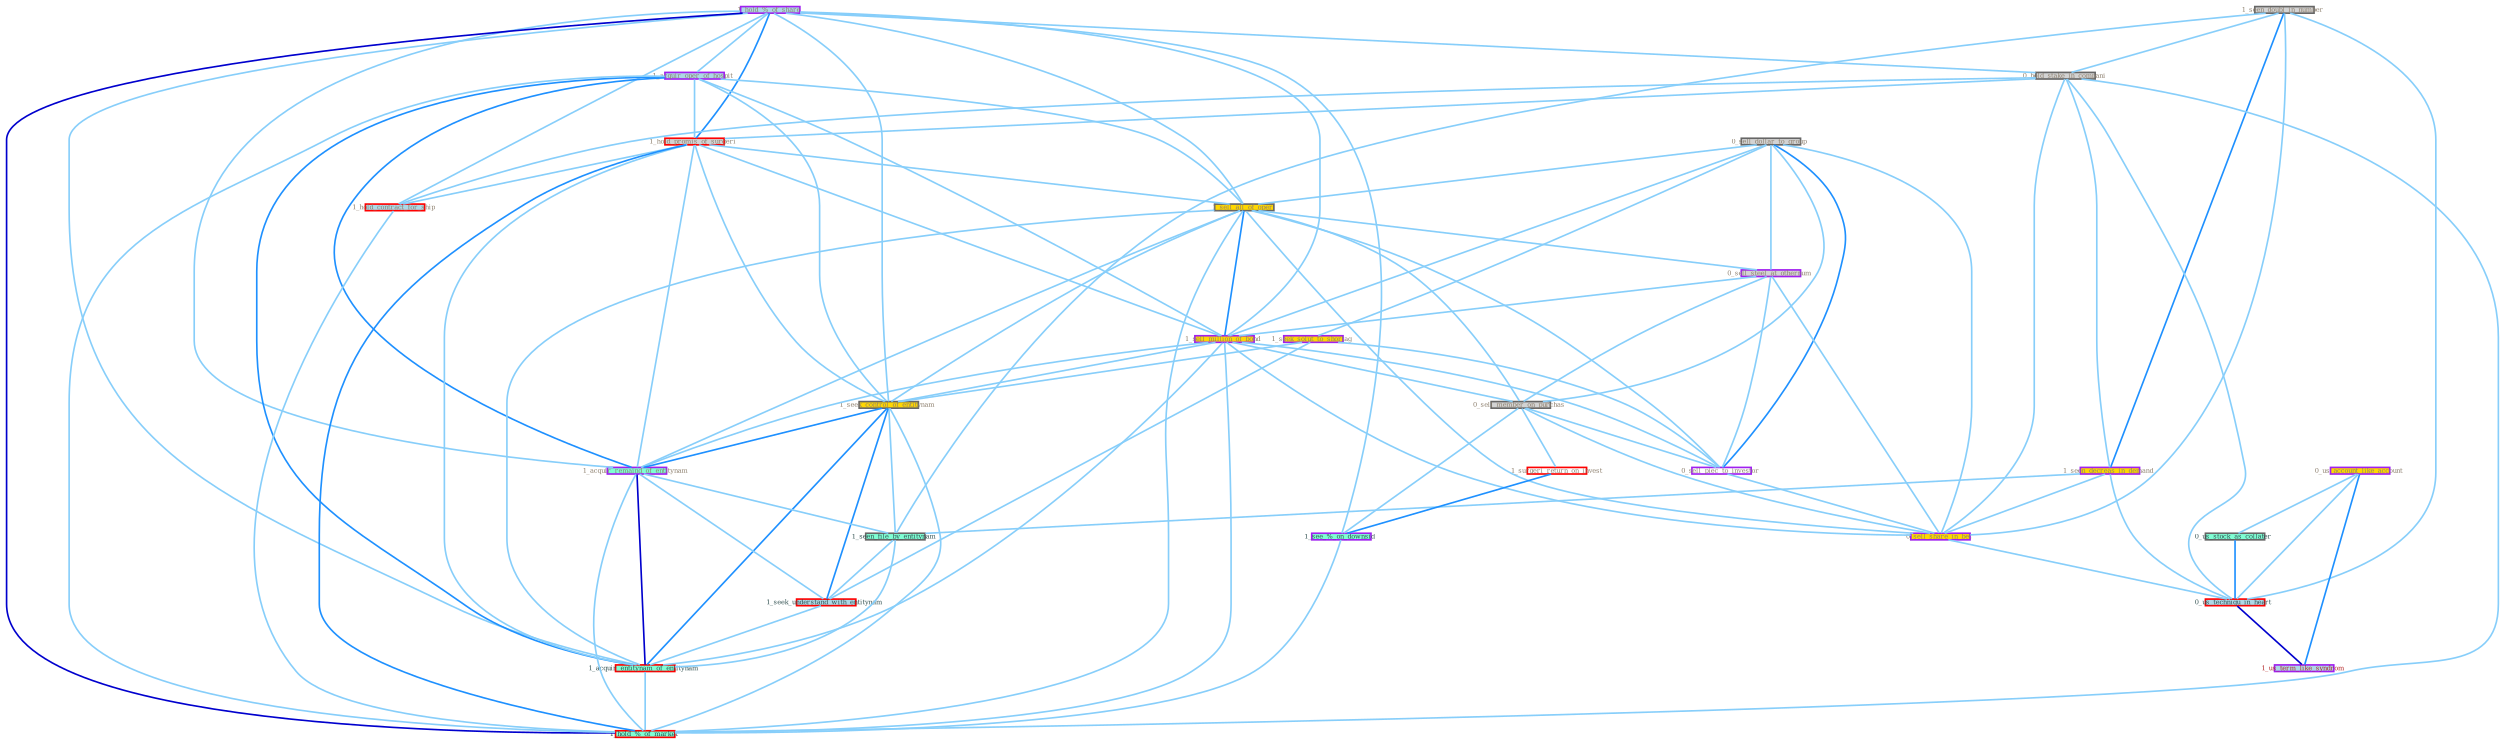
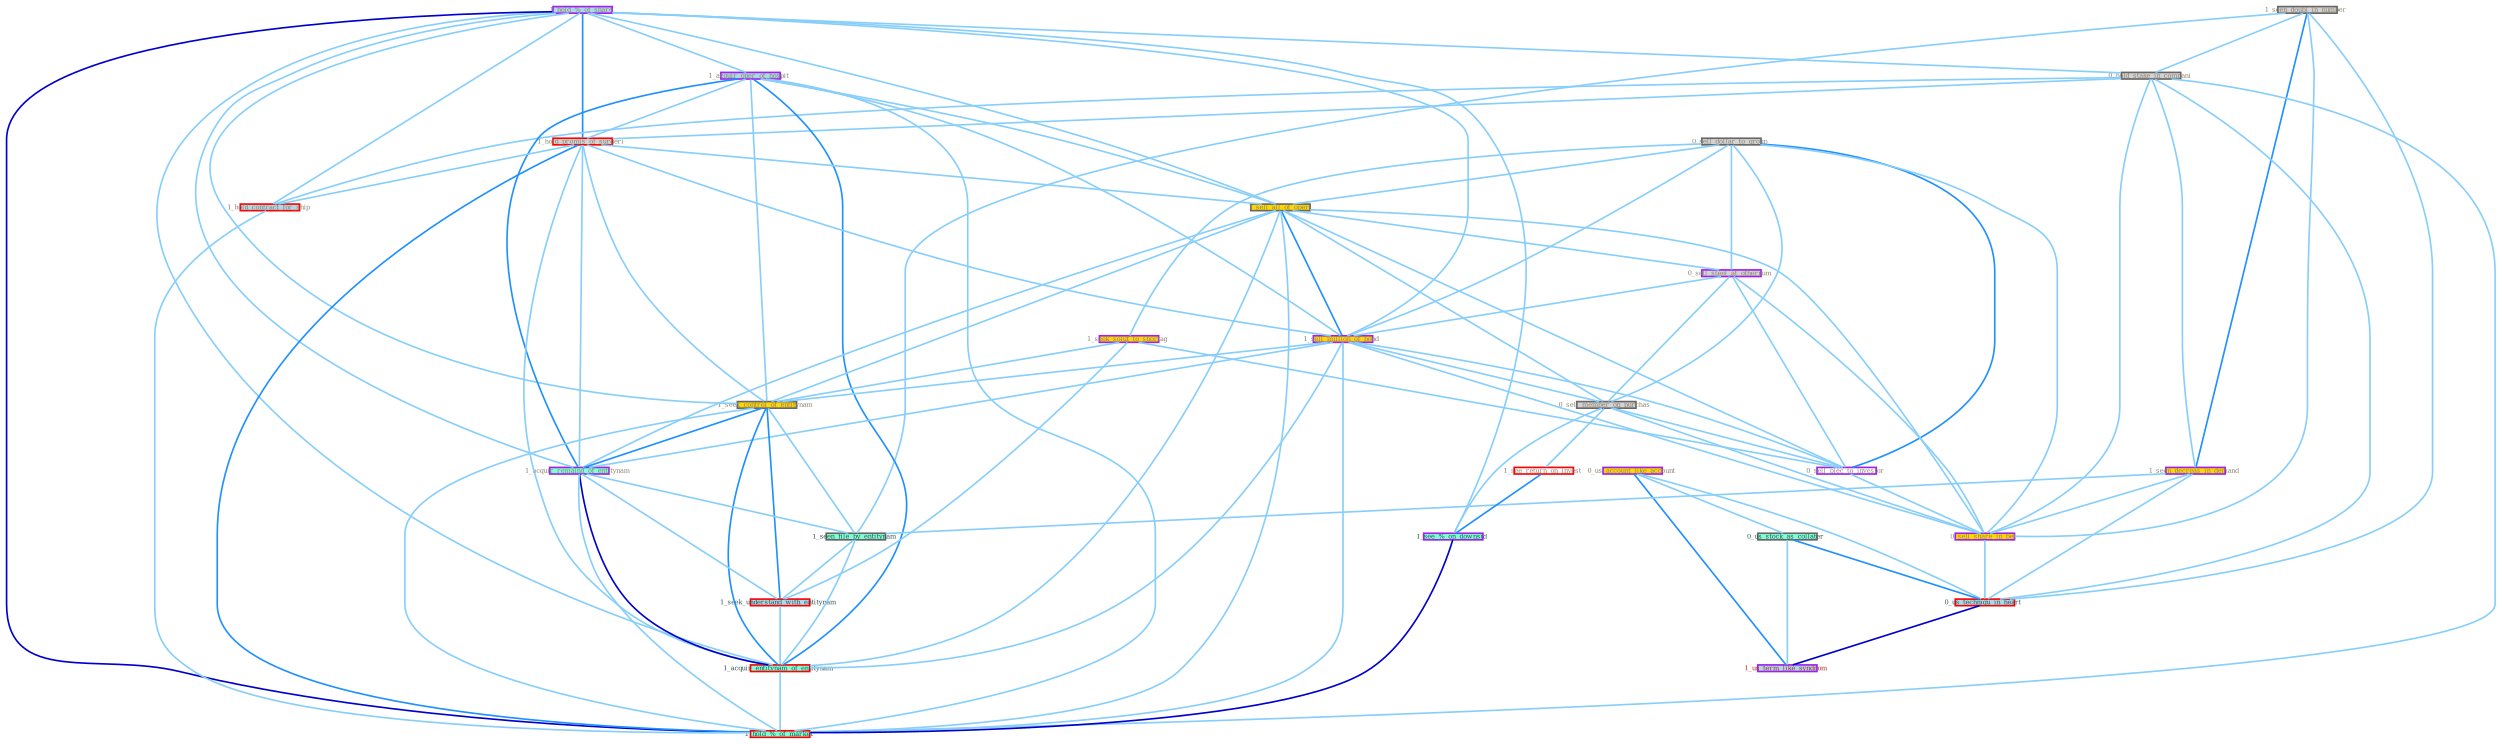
node "1_surgeri_return_on_invest": label "1_surgeri_return_on_invest" -> "1_see_return_on_invest"
edge "0_us_stock_as_collater" -- "1_us_term_like_syndrom": added
edge "1_see_%_on_downsid" -- "1_hold_%_of_market": color #87cefa -> #0000cd
